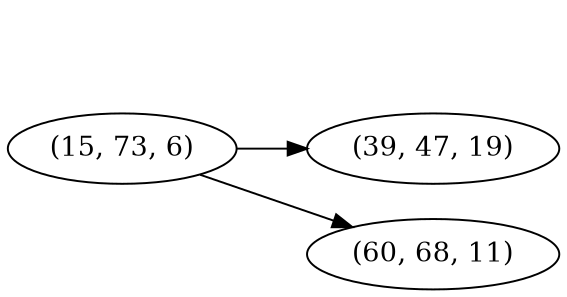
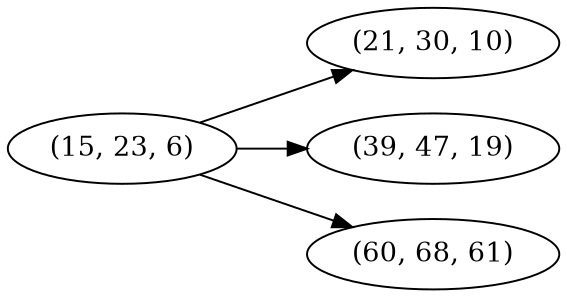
node "(21, 30, 10)": added
node "(15, 73, 6)": label "(15, 73, 6)" -> "(15, 23, 6)"
node "(60, 68, 11)": label "(60, 68, 11)" -> "(60, 68, 61)"
